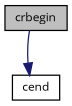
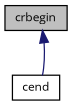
edge "crbegin" -> "cend": reversed
